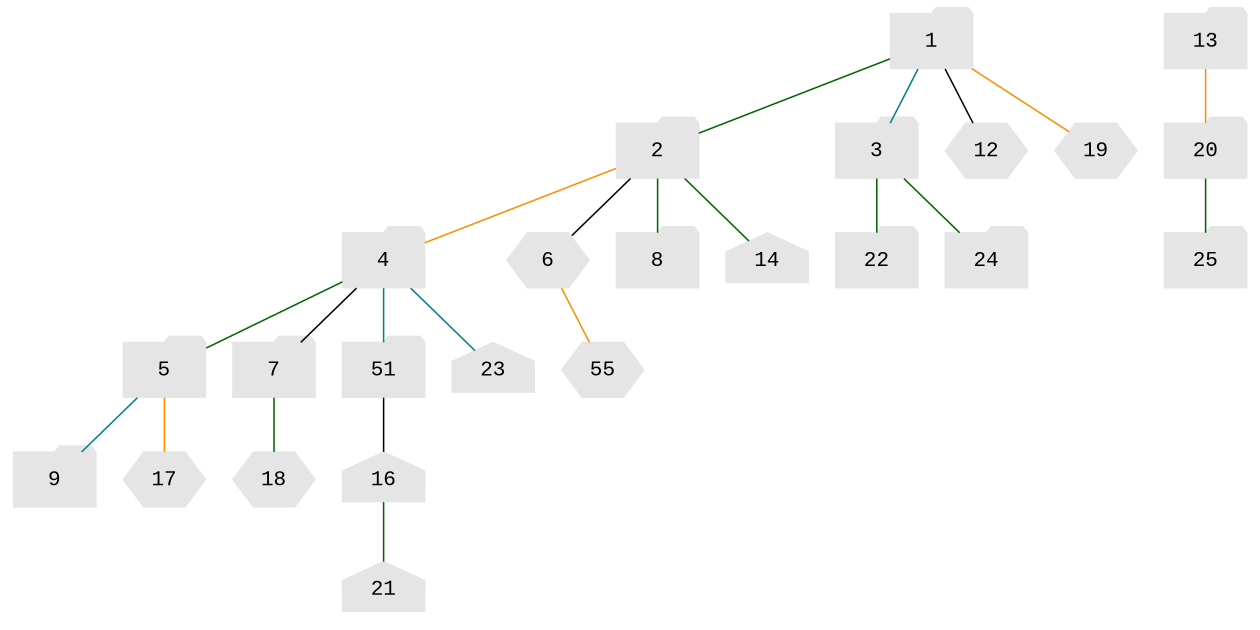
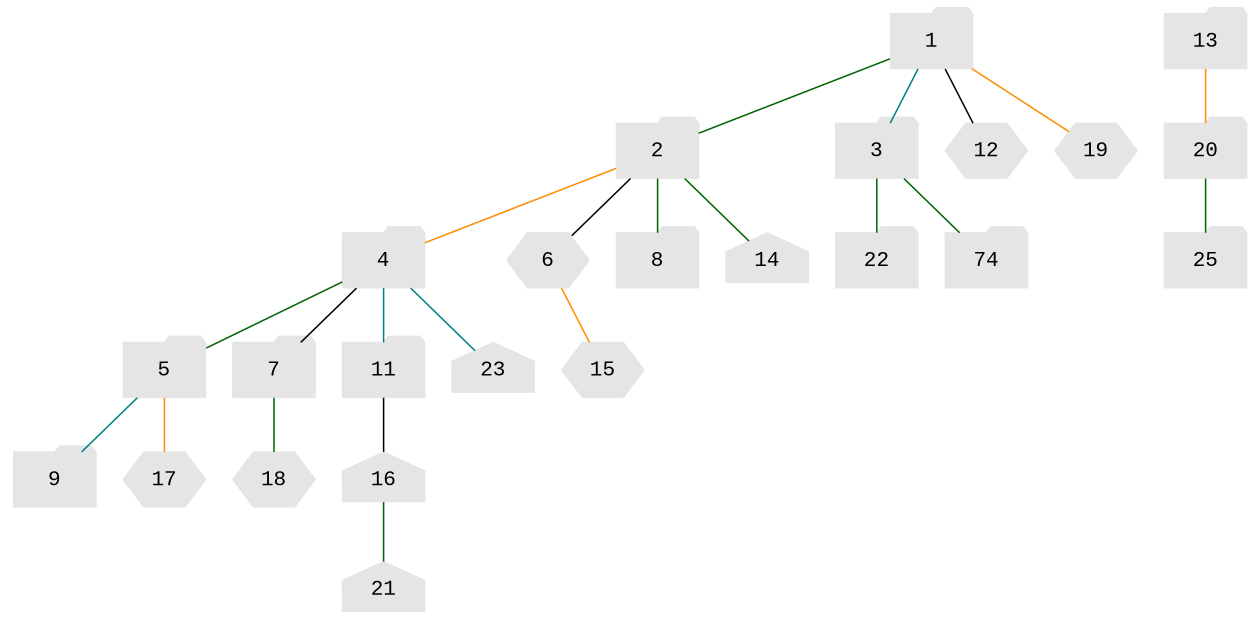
node "24": label "24" -> "74"
node "51": label "51" -> "11"
node "55": label "55" -> "15"
